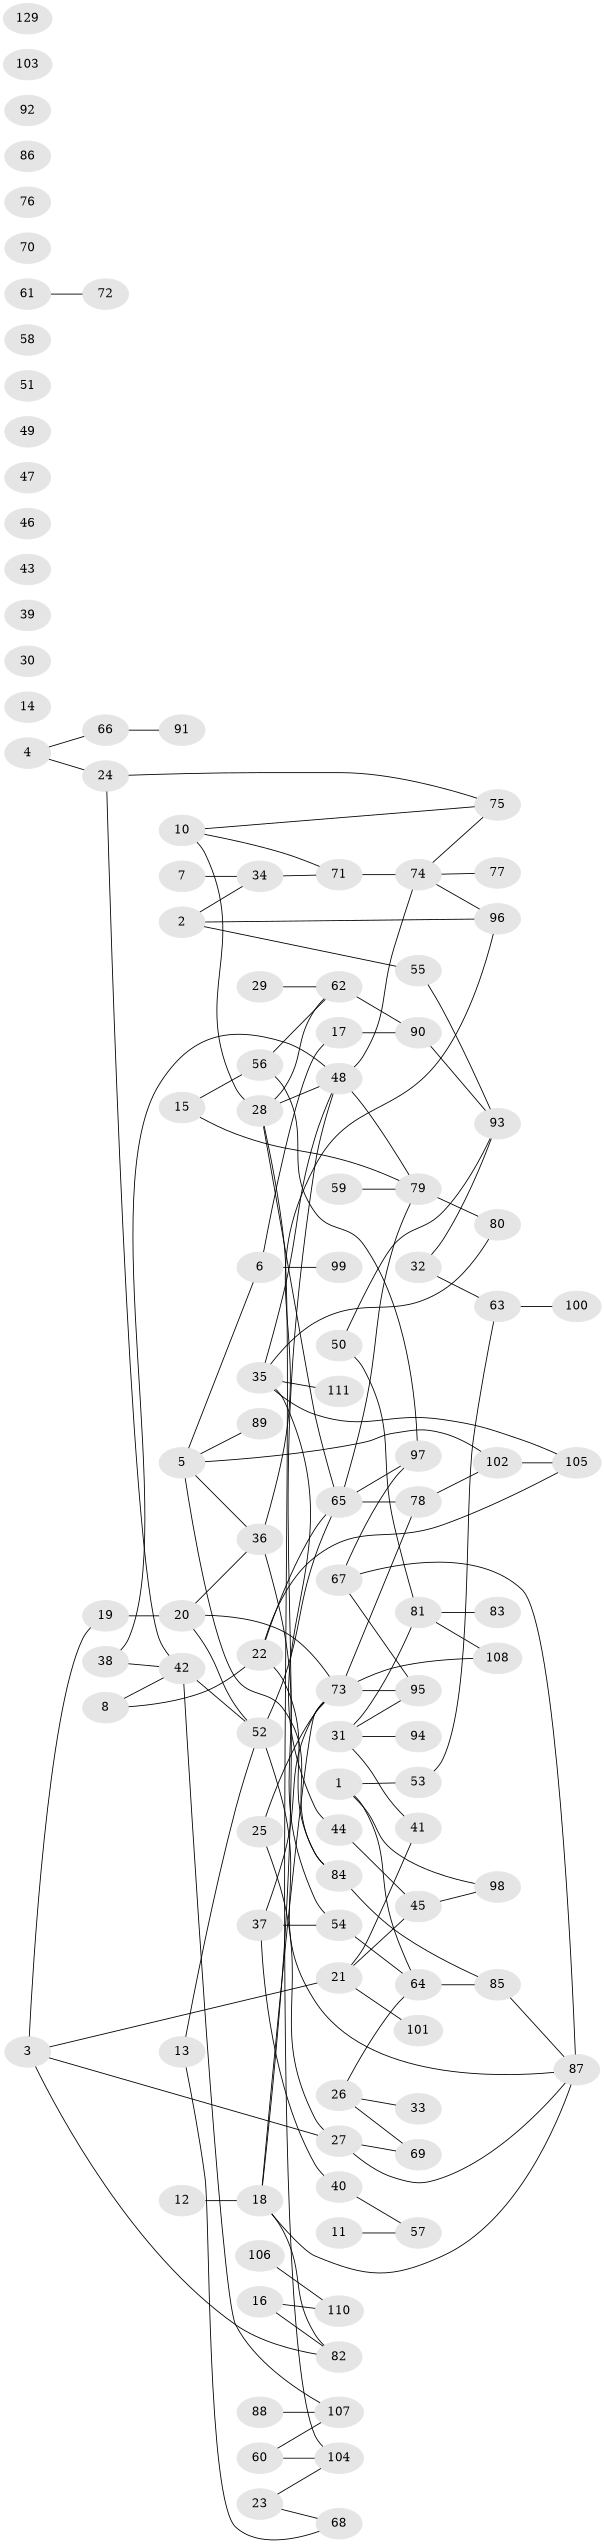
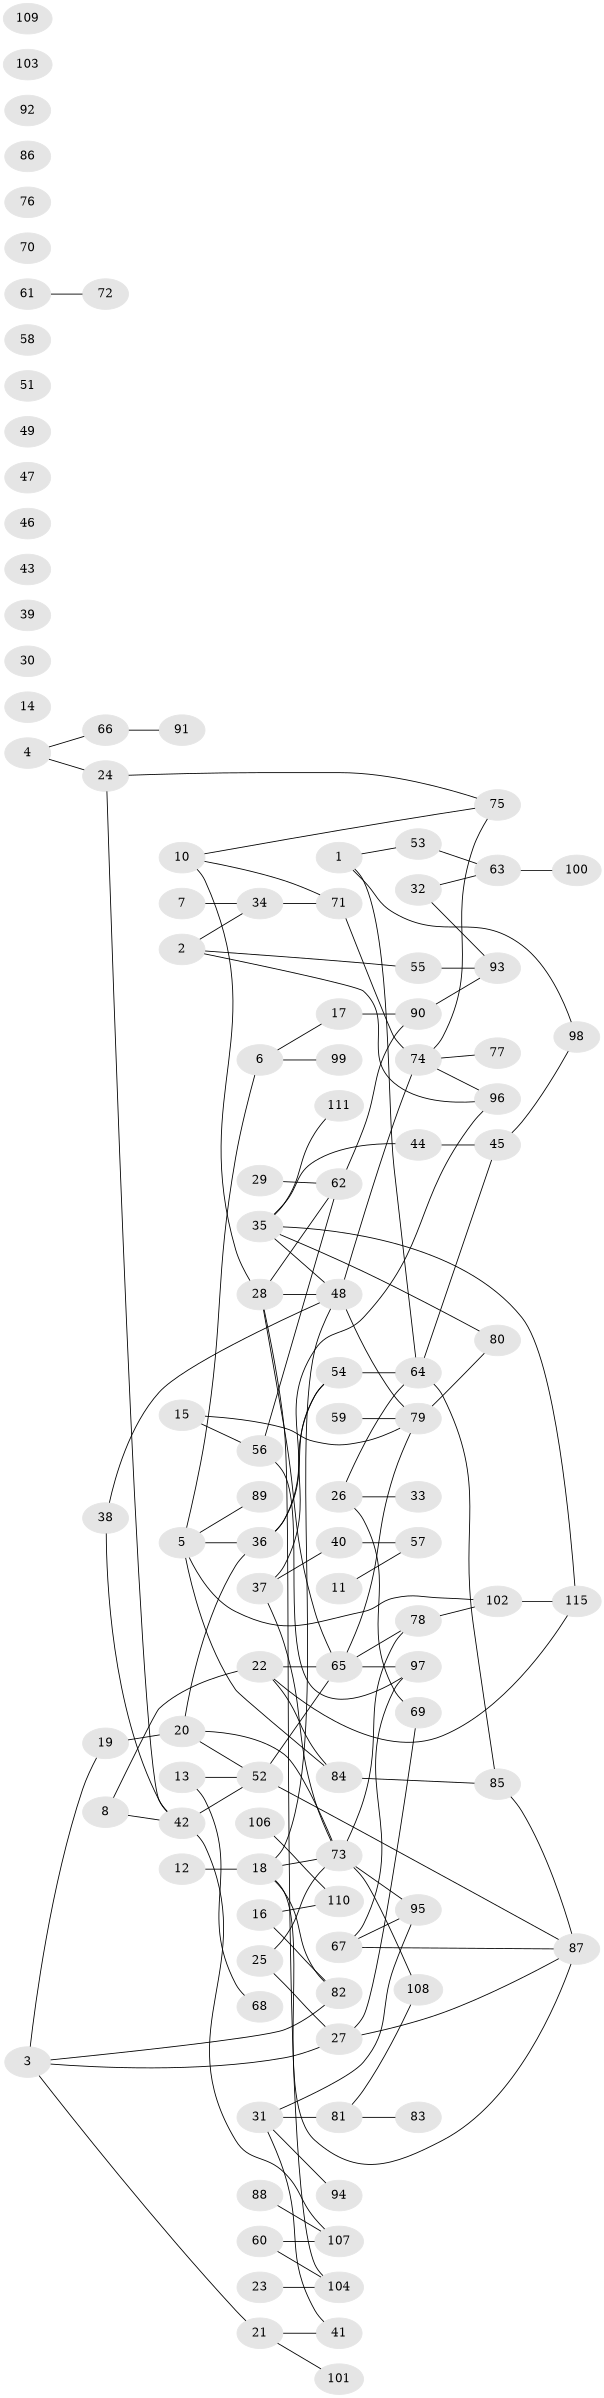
node "129": label "129" -> "109"
node "50": removed
node "105": label "105" -> "115"
edge "45" -- "21": now "45" -- "64"
edge "23" -- "68": removed
